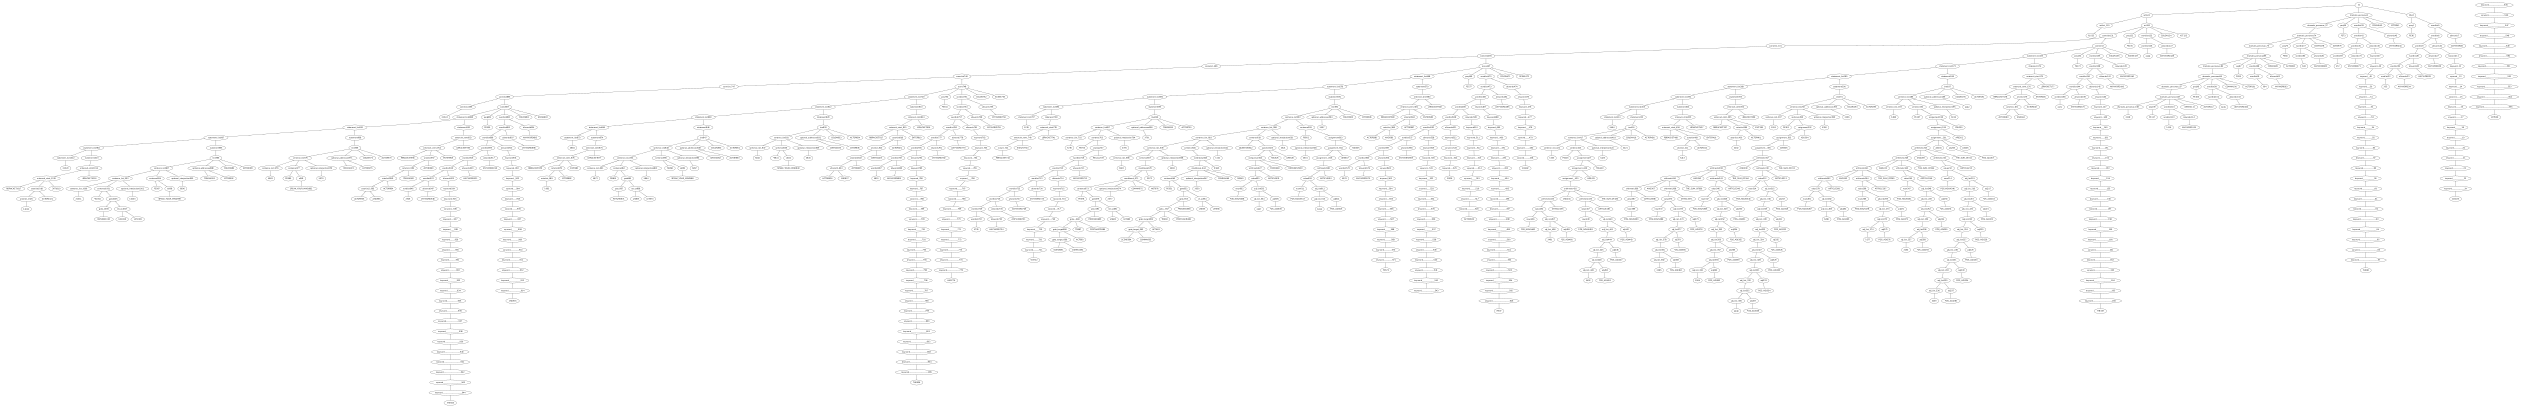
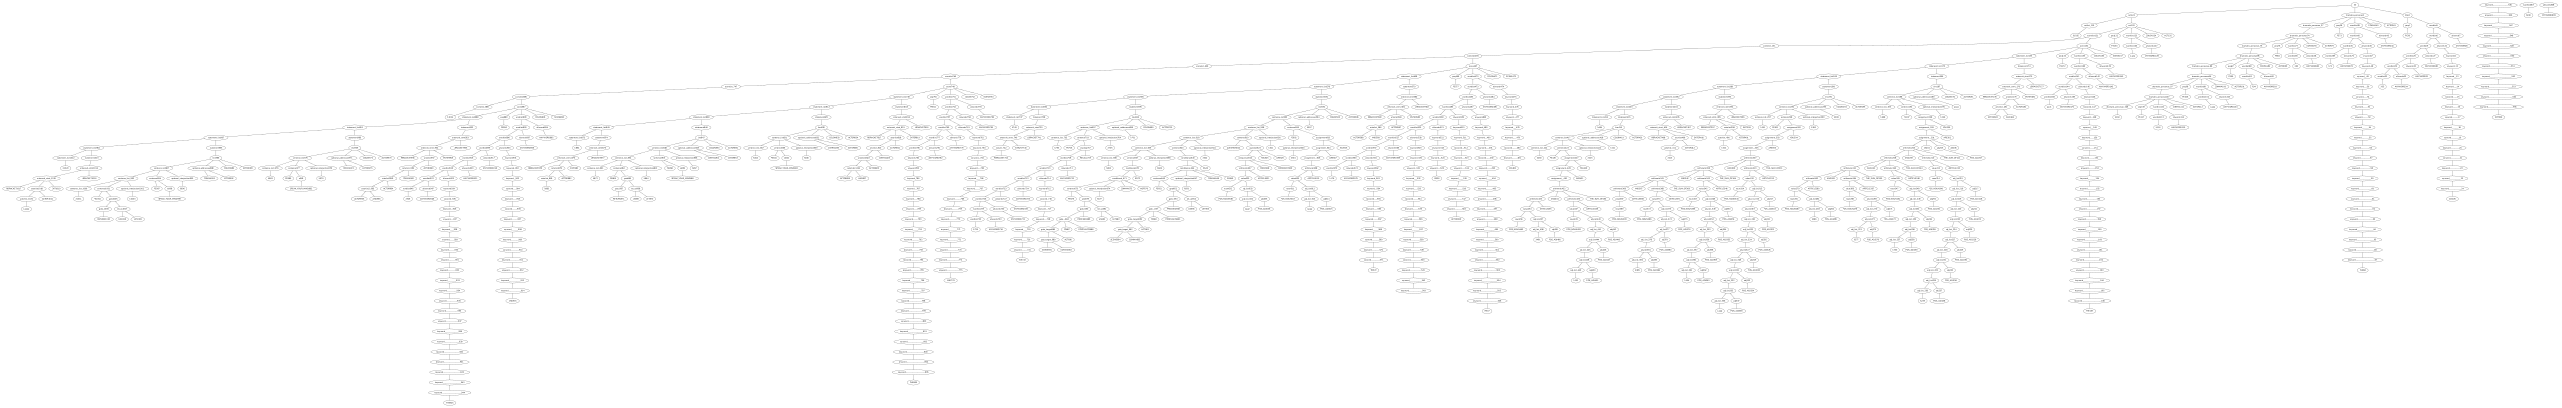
node "wordlist783": removed
